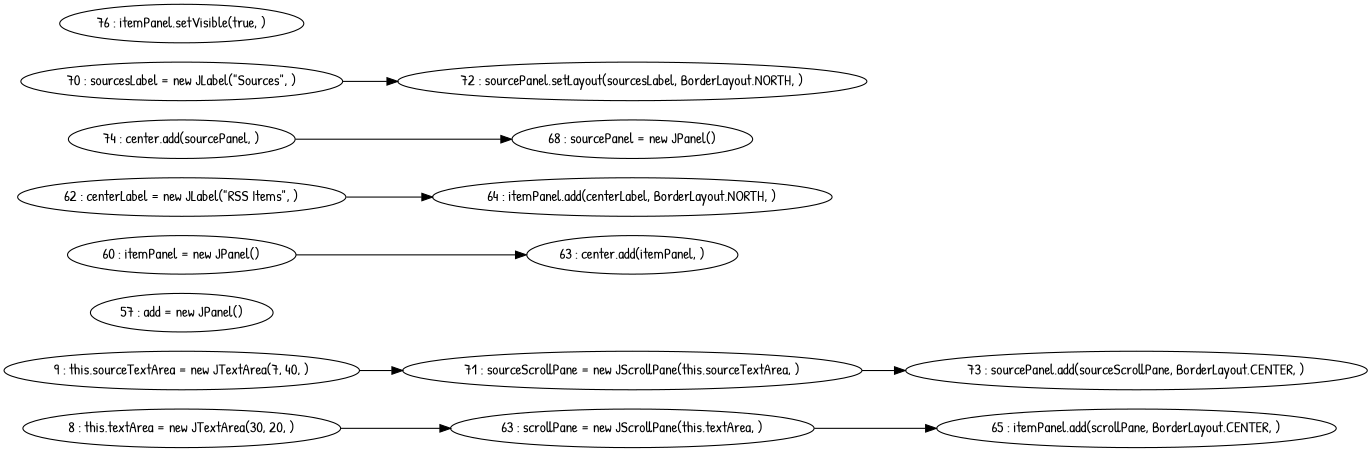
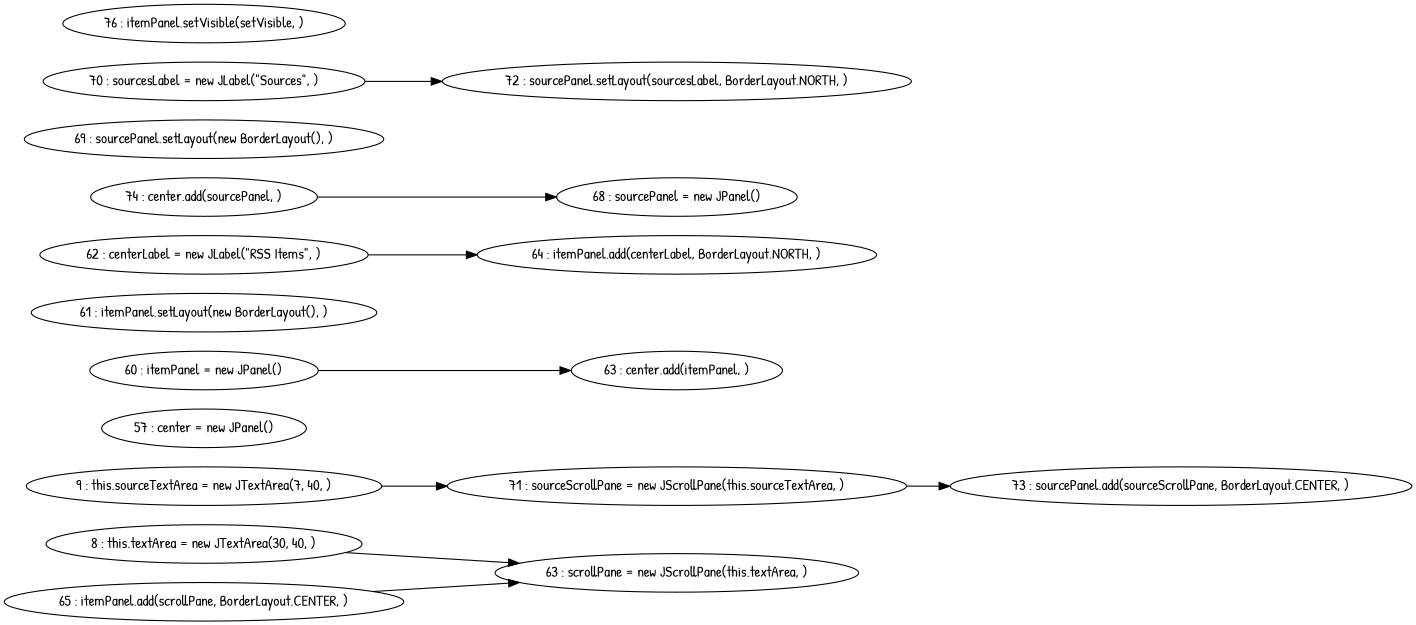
node "76 : itemPanel.setVisible(true, )": label "76 : itemPanel.setVisible(true, )" -> "76 : itemPanel.setVisible(setVisible, )"
node "69 : sourcePanel.setLayout(new BorderLayout(), )": added
node "57 : add = new JPanel()": label "57 : add = new JPanel()" -> "57 : center = new JPanel()"
node "61 : itemPanel.setLayout(new BorderLayout(), )": added
node "8 : this.textArea = new JTextArea(30, 20, )": label "8 : this.textArea = new JTextArea(30, 20, )" -> "8 : this.textArea = new JTextArea(30, 40, )"
edge "63 : scrollPane = new JScrollPane(this.textArea, )" -> "65 : itemPanel.add(scrollPane, BorderLayout.CENTER, )": reversed
